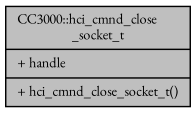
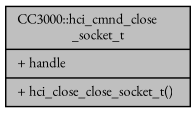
node "CC3000::hci_cmnd_close": text "+ hci_cmnd_close_socket_t()" -> "+ hci_close_close_socket_t()"
